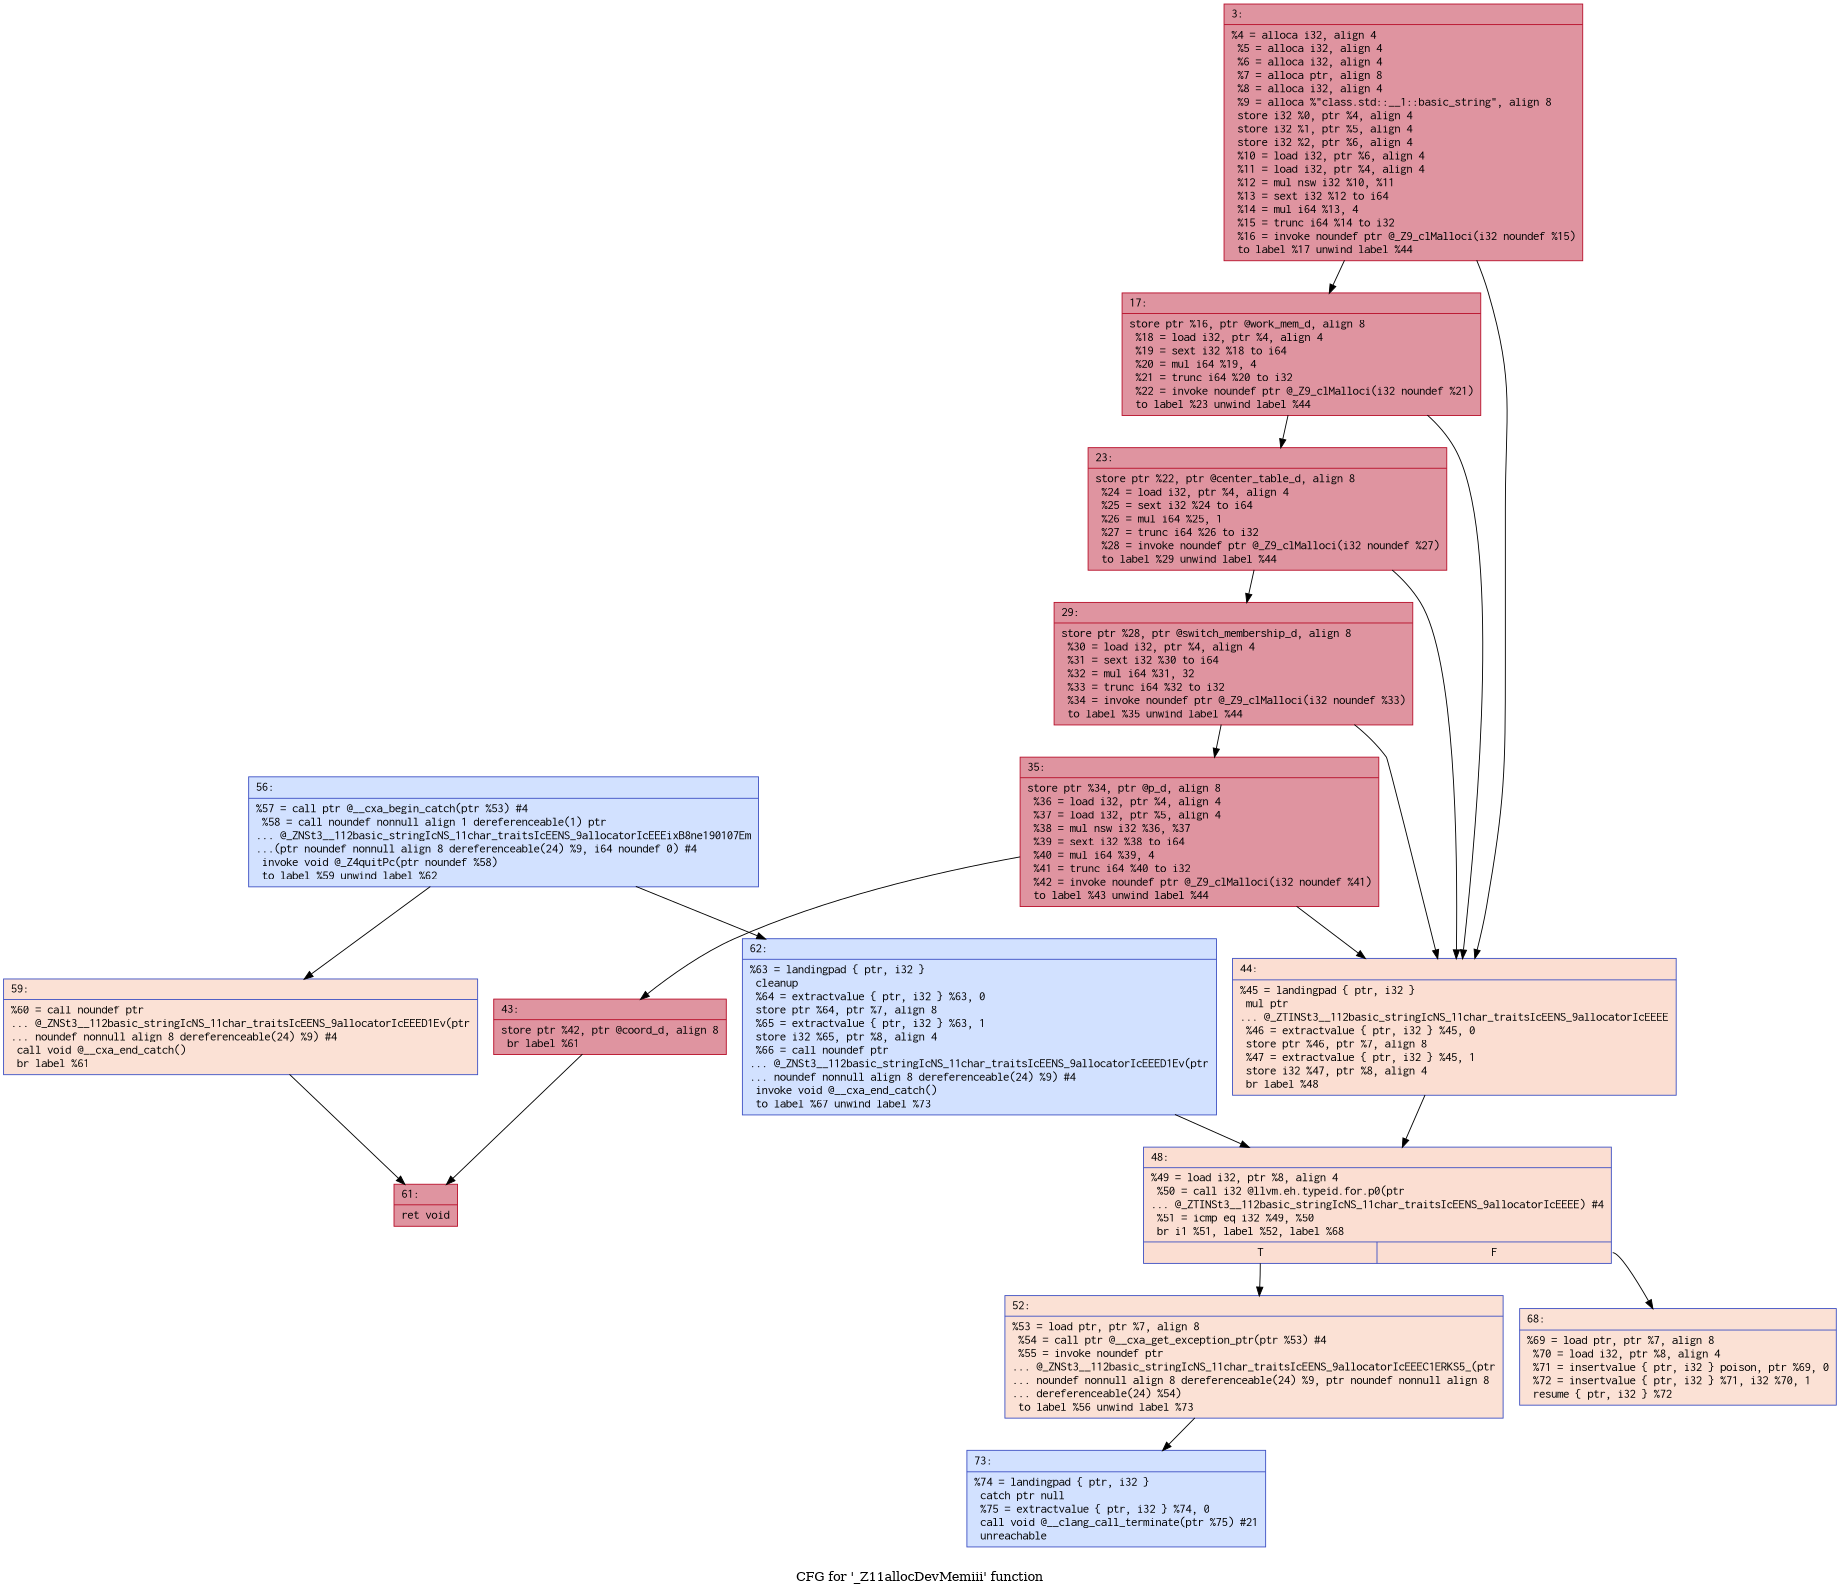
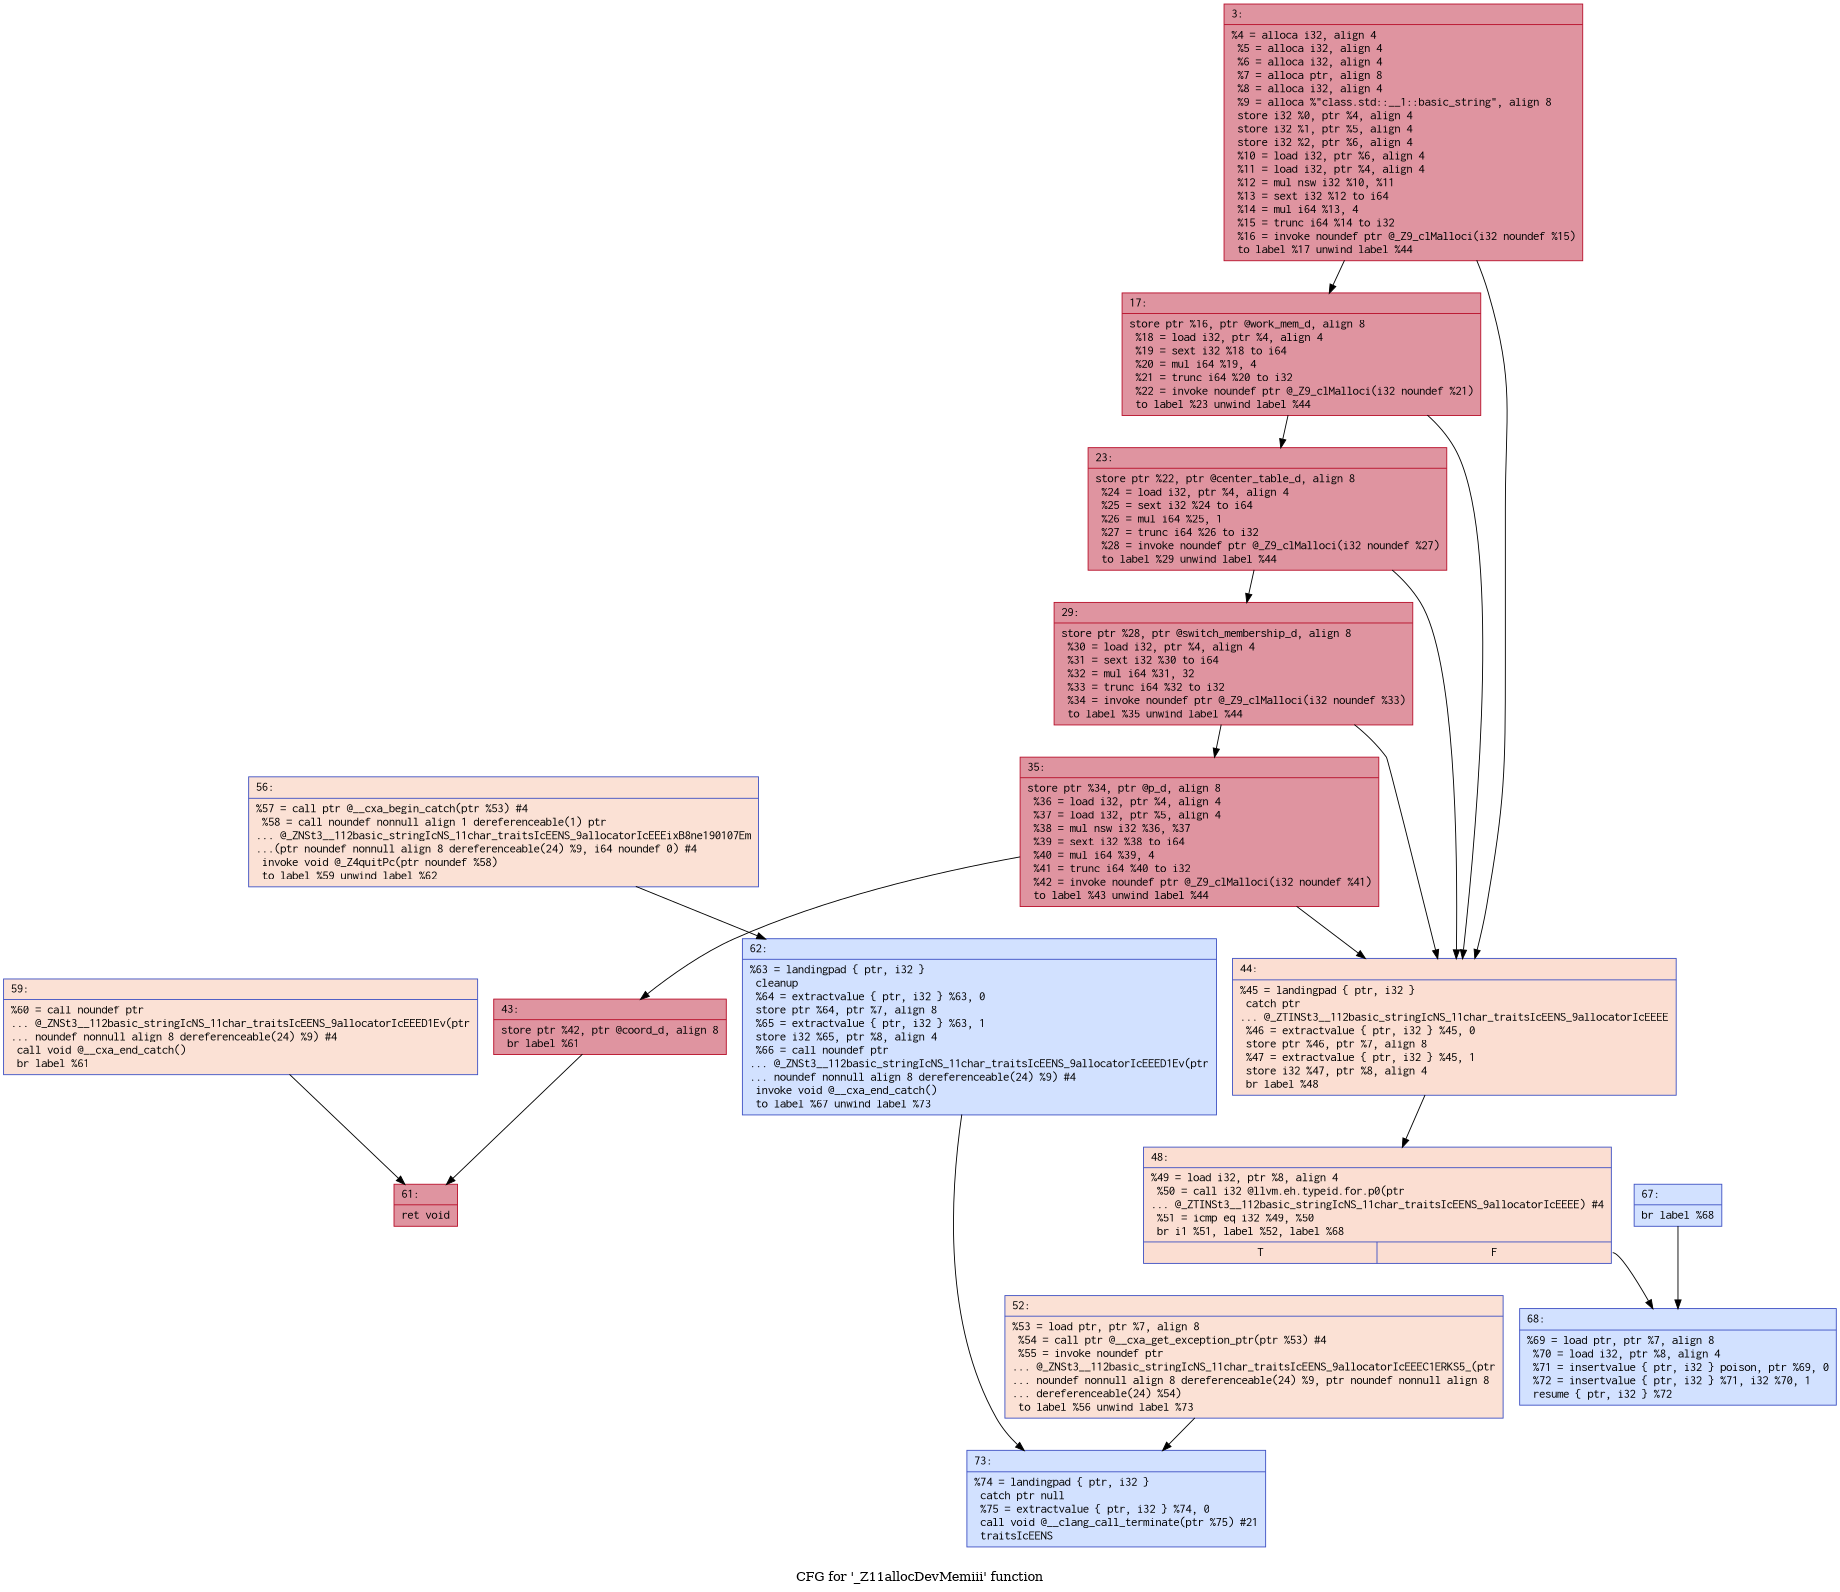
node "56:": fillcolor #9abbff70 -> #f7bca170
edge "56:" -> "59:": removed
node "44:": text "mul ptr" -> "catch ptr"
edge "62:" -> "48:": now "62:" -> "73:"
node "67:": added
edge "48:" -> "52:": removed
node "68:": fillcolor #f7bca170 -> #9abbff70
node "73:": text "unreachable" -> "traitsIcEENS"
